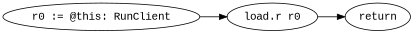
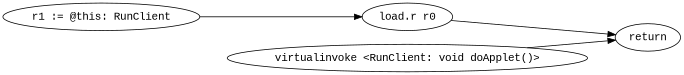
node "r0 := @this: RunClient": label "r0 := @this: RunClient" -> "r1 := @this: RunClient"
node "virtualinvoke <RunClient: void doApplet()>": added
